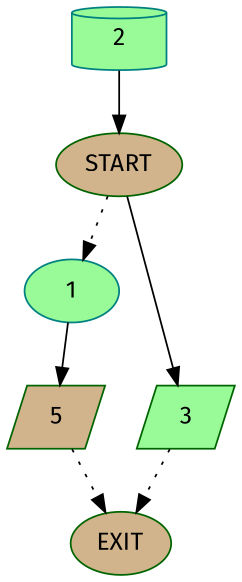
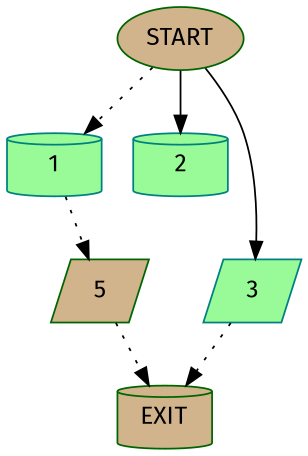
edge "2" -> "START": reversed
node "1": shape ellipse -> cylinder
edge "1" -> "5": style solid -> dotted
node "3": color darkgreen -> teal
node "EXIT": shape ellipse -> cylinder
